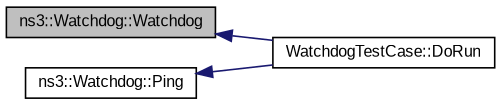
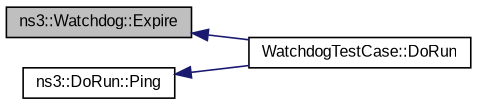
node "ns3::Watchdog::Watchdog": label "ns3::Watchdog::Watchdog" -> "ns3::Watchdog::Expire"
node "ns3::Watchdog::Ping": label "ns3::Watchdog::Ping" -> "ns3::DoRun::Ping"
